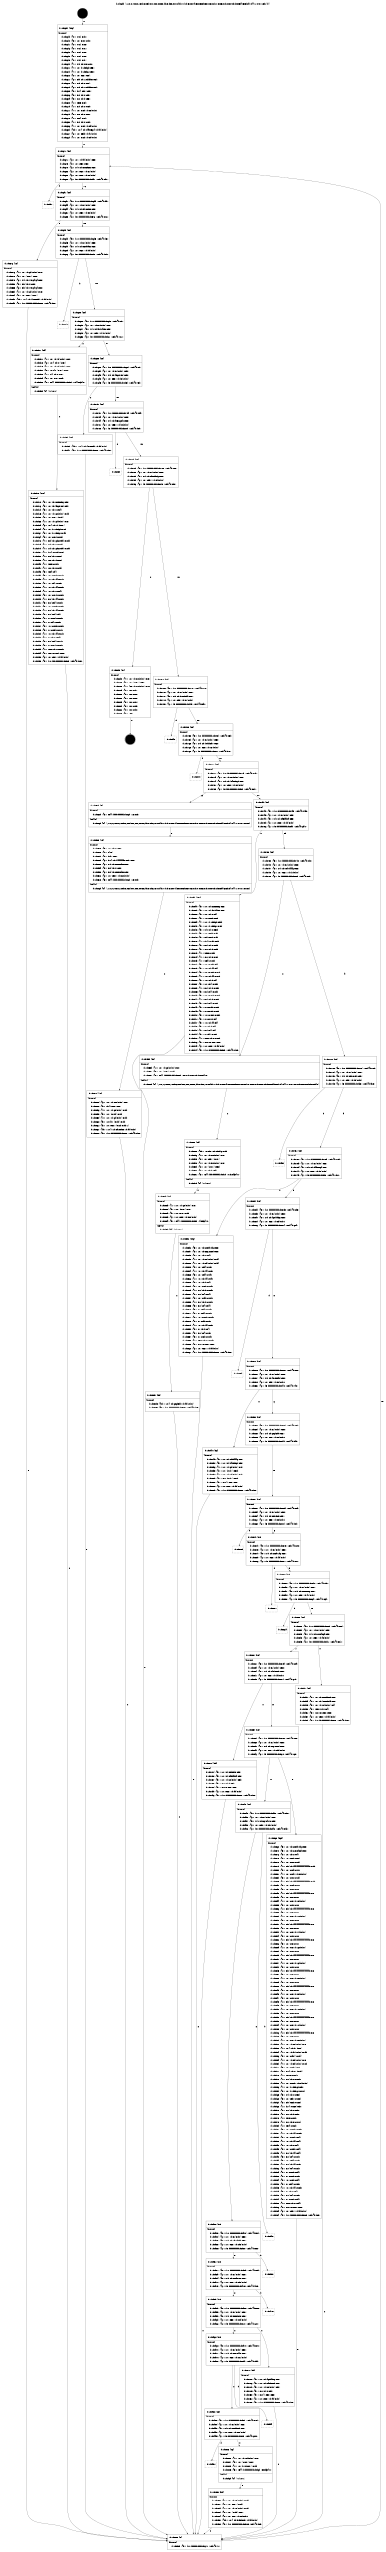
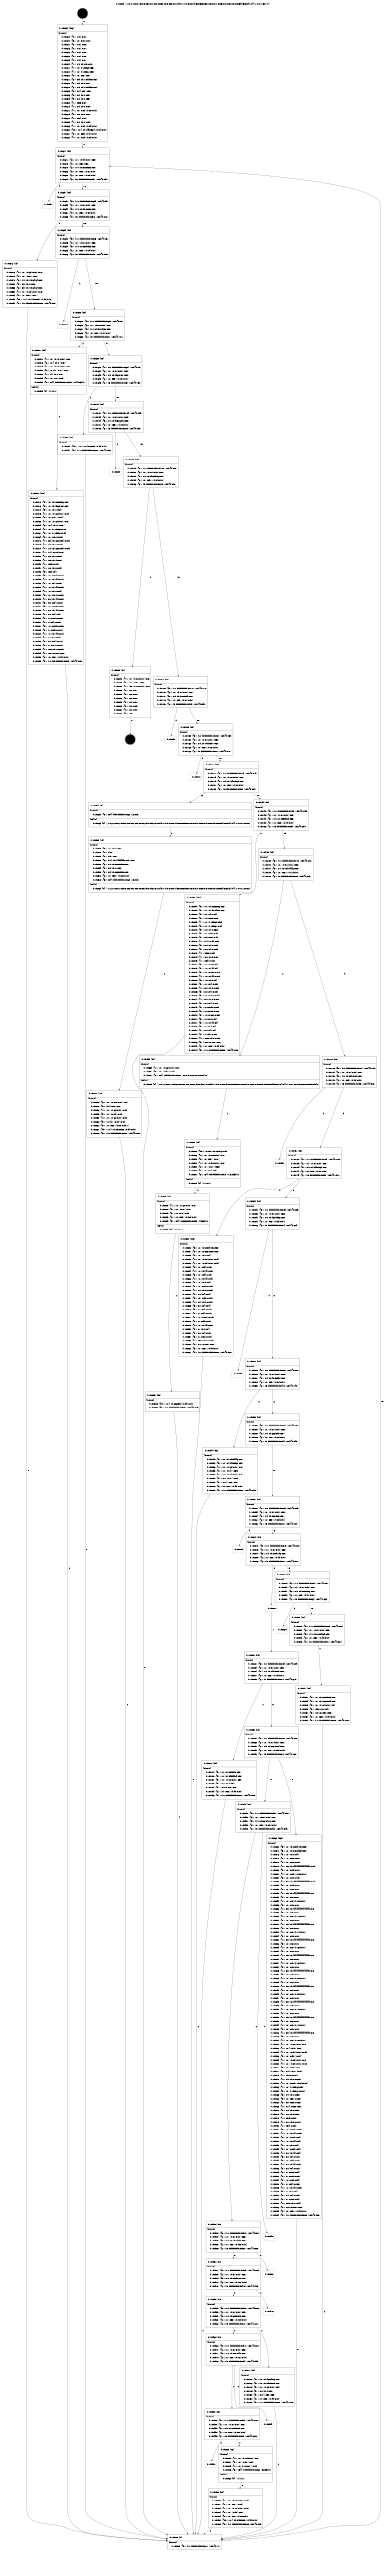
edge "0x4018a8 [28]" -> "0x4018c4 [28]": now "0x402224" -> "0x4018c4 [28]"
